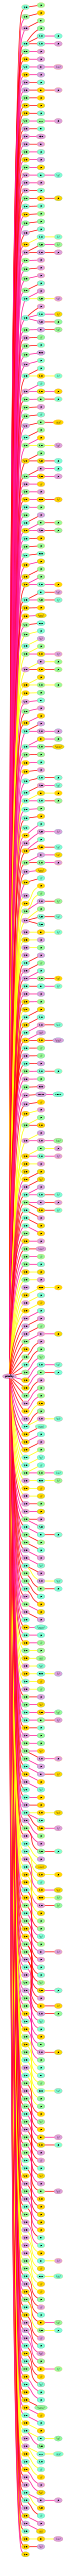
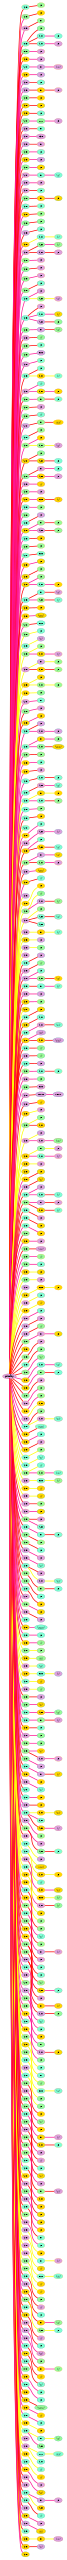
node "107:1": fillcolor aquamarine -> plum
